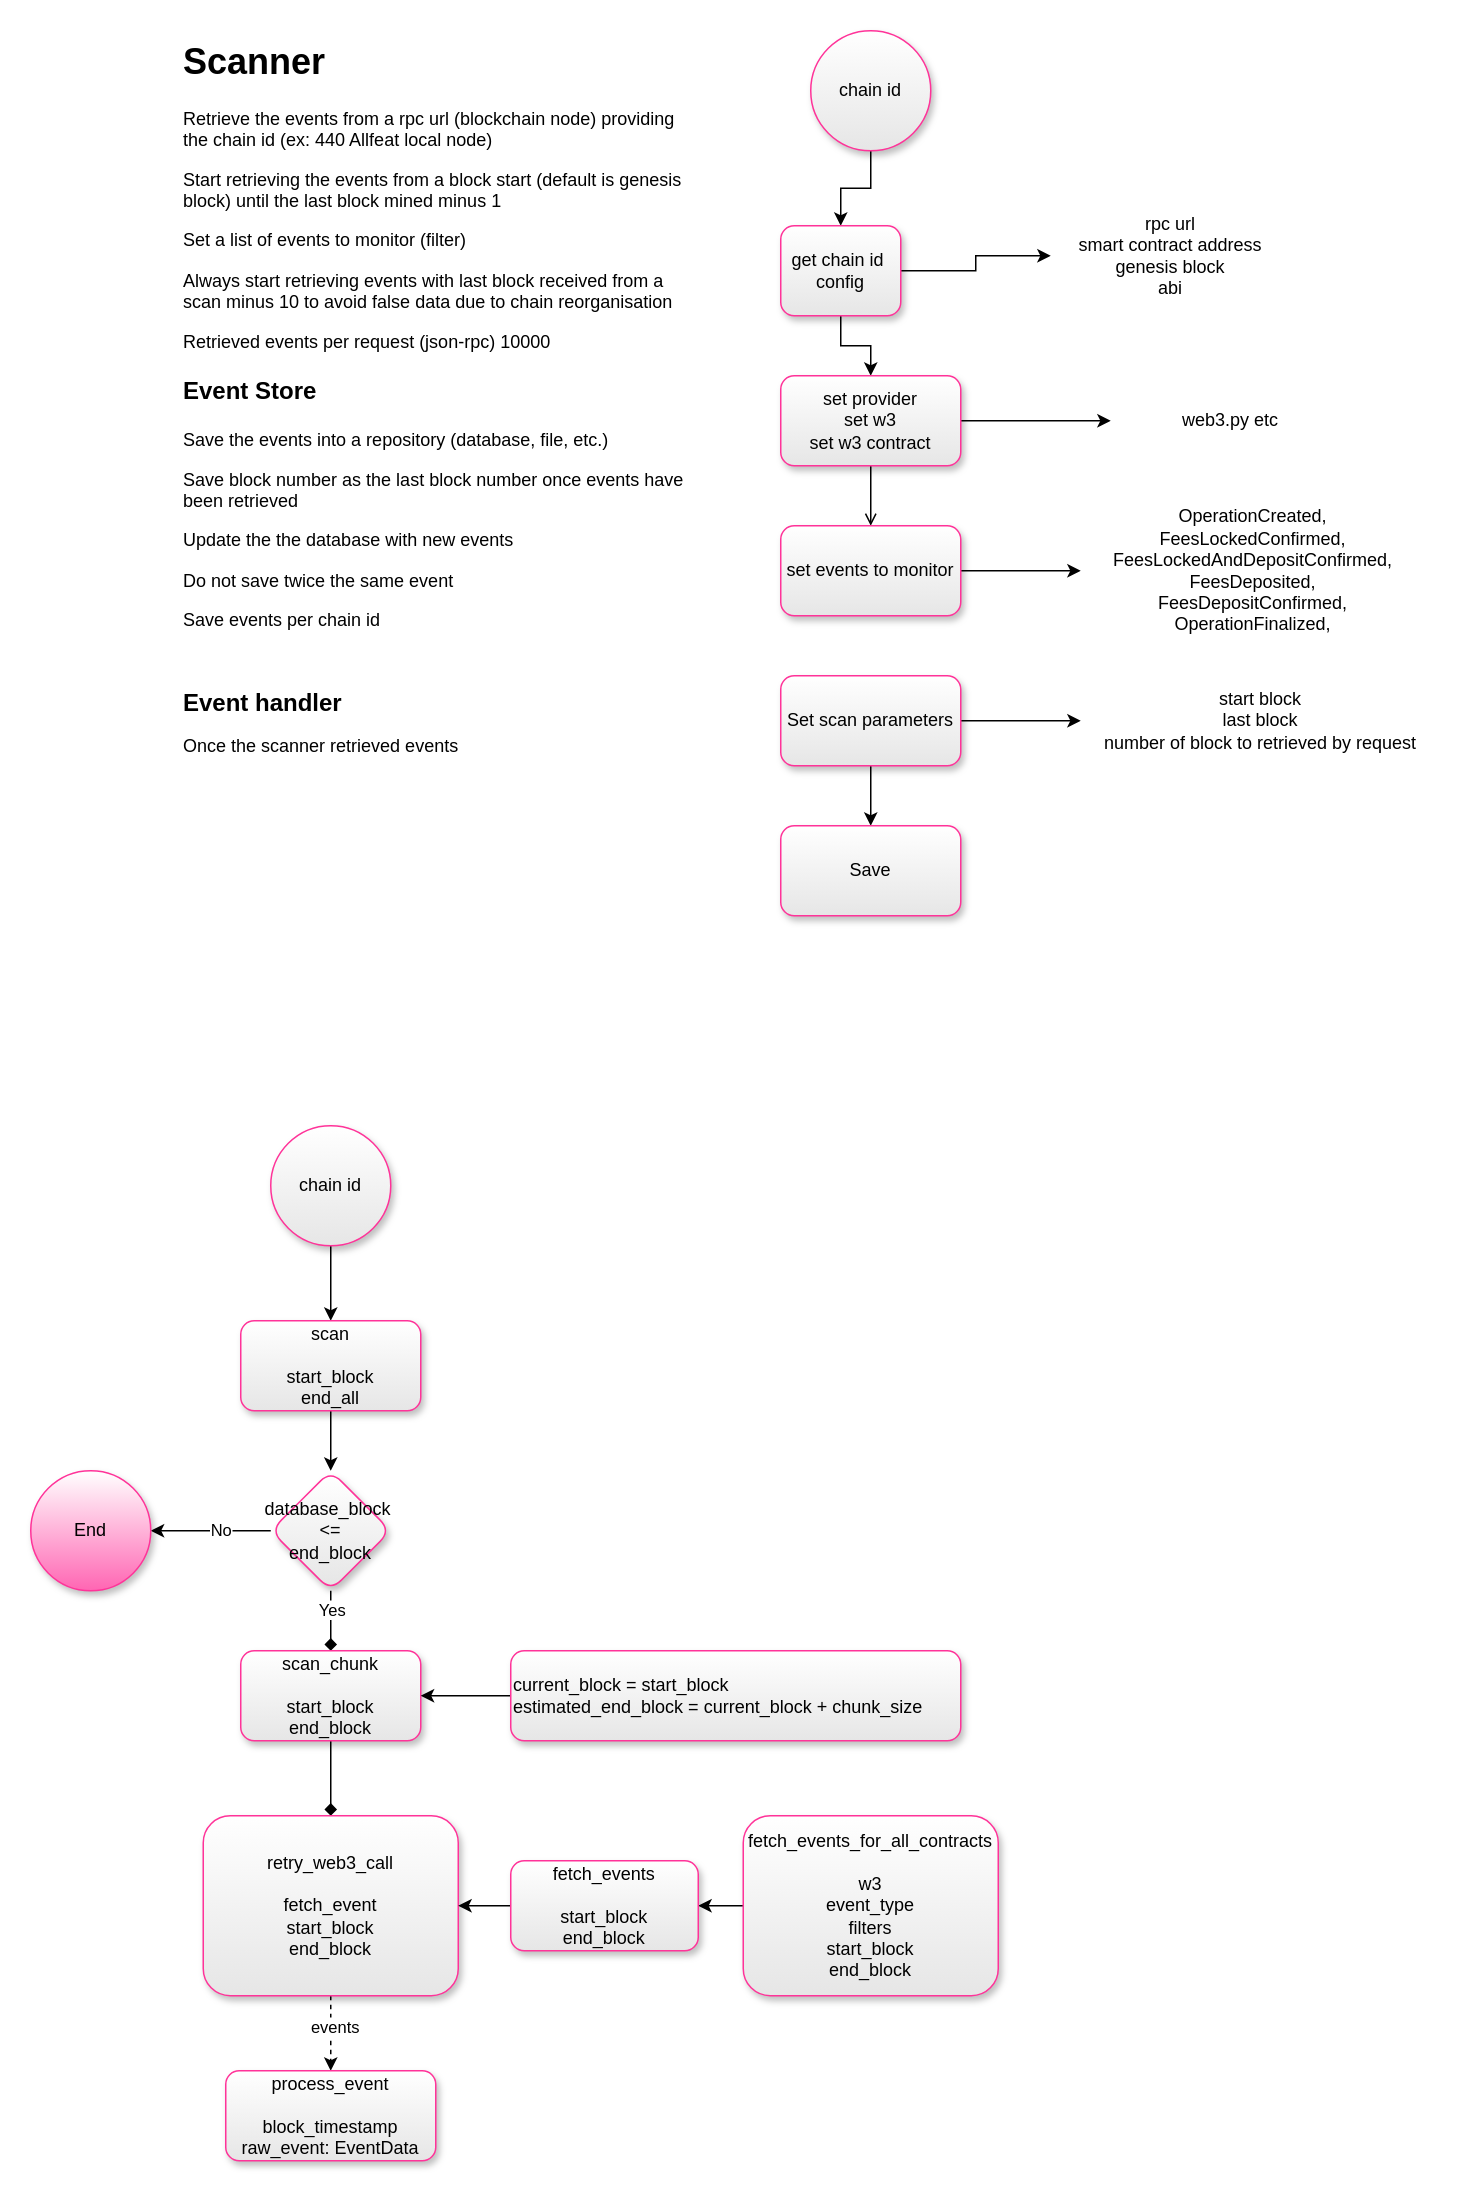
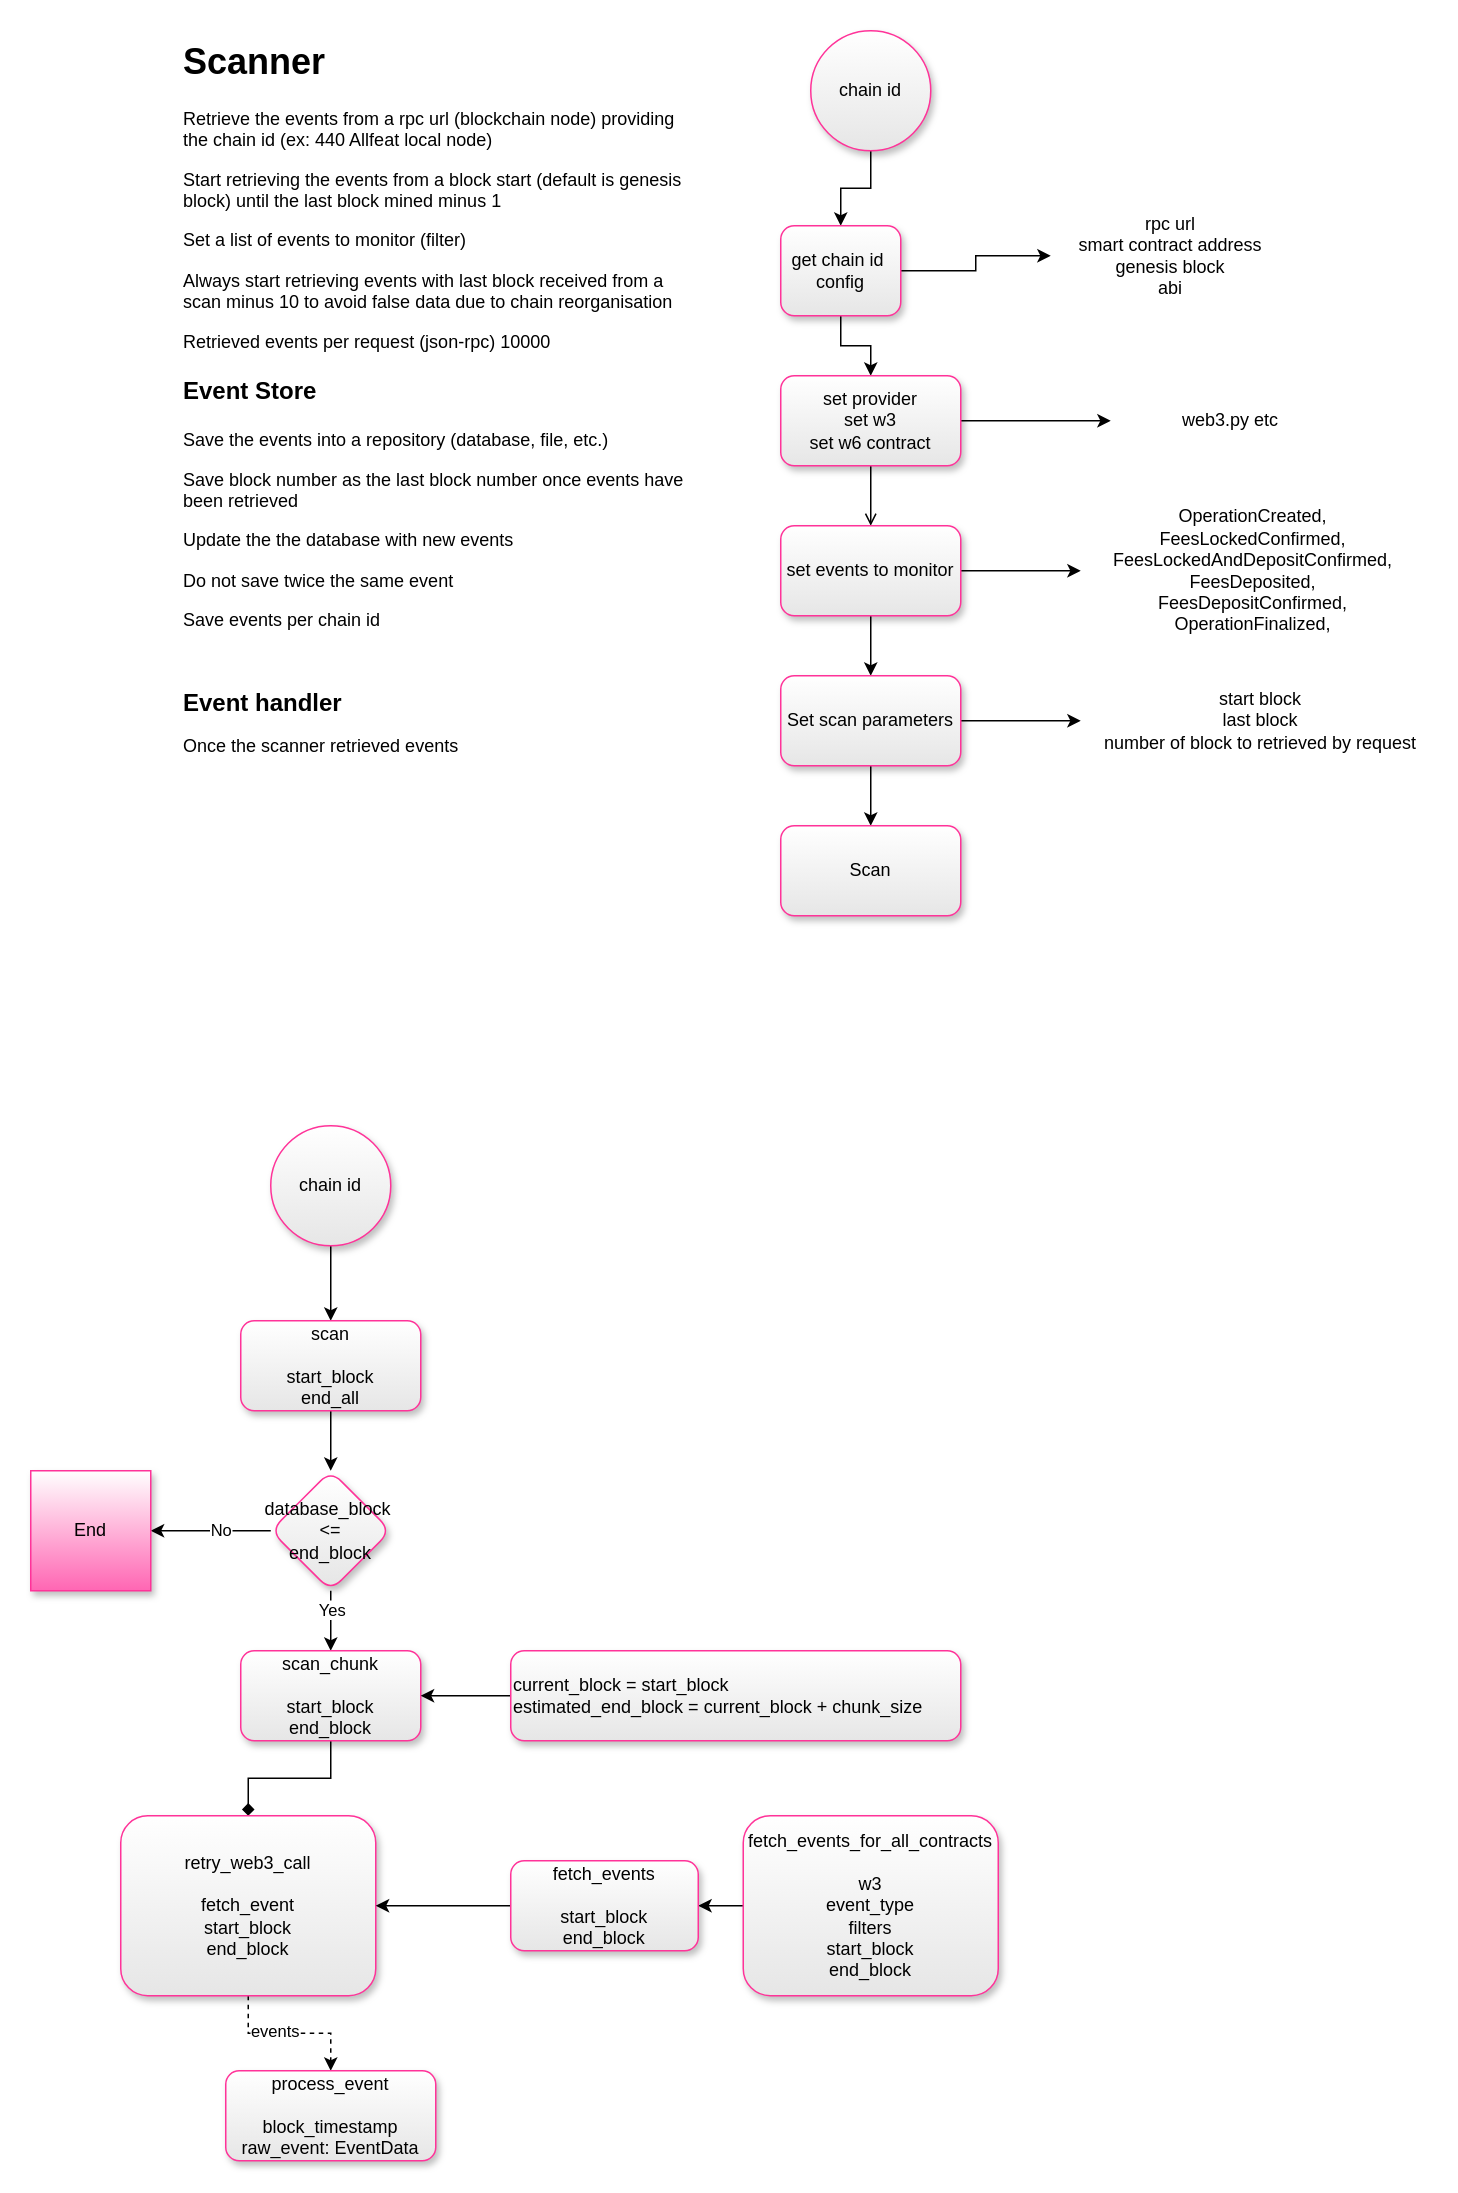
node "set provider set w3 set w3 contract": label "set provider set w3 set w3 contract" -> "set provider set w3 set w6 contract"
edge "set events to monitor" -> "Set scan parameters": added
node "Save": label "Save" -> "Scan"
node "End": shape ellipse -> rectangle
edge "database_block <= end_block" -> "scan_chunk start_block end_block": arrowhead diamond -> classic
node "retry_web3_call fetch_event start_block end_block": moved (331, 1906) -> (248, 1906)
